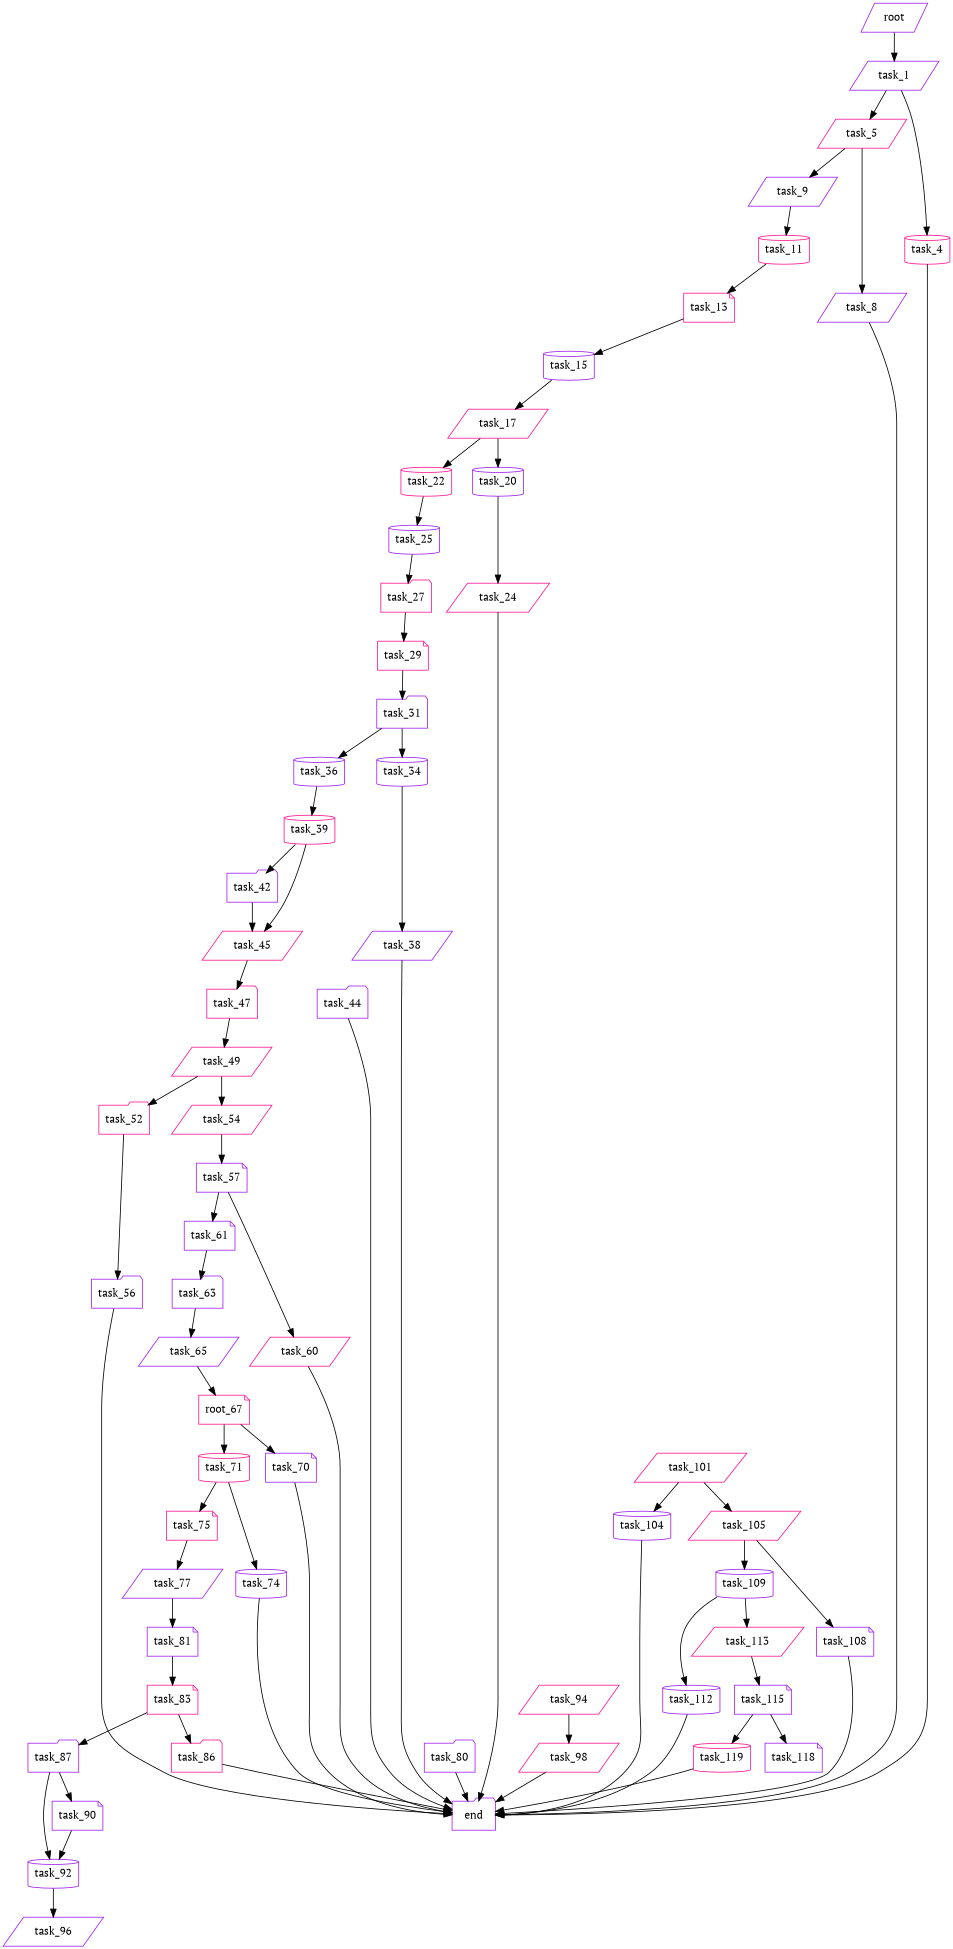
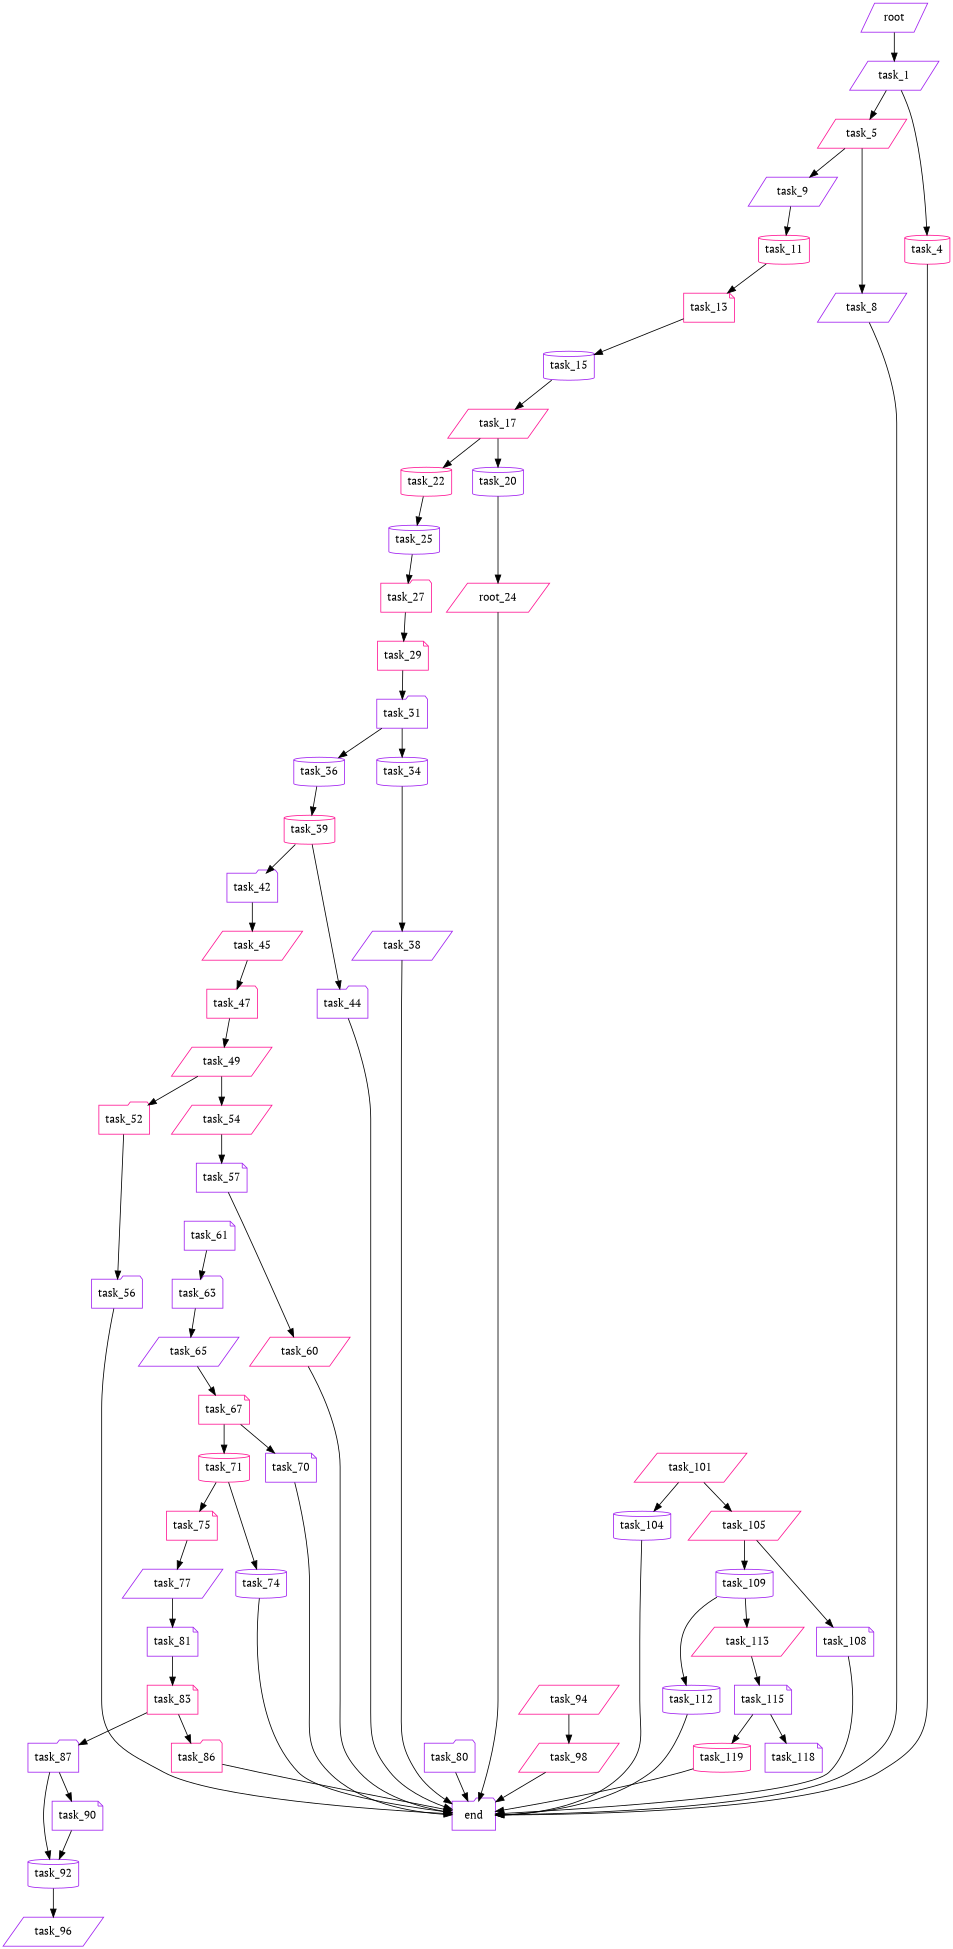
node "task_24": label "task_24" -> "root_24"
edge "task_39" -> "task_45": now "task_39" -> "task_44"
edge "task_57" -> "task_61": removed
node "root_67": label "root_67" -> "task_67"
